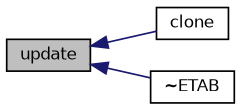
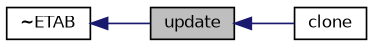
edge "~ETAB" -> "update": reversed
